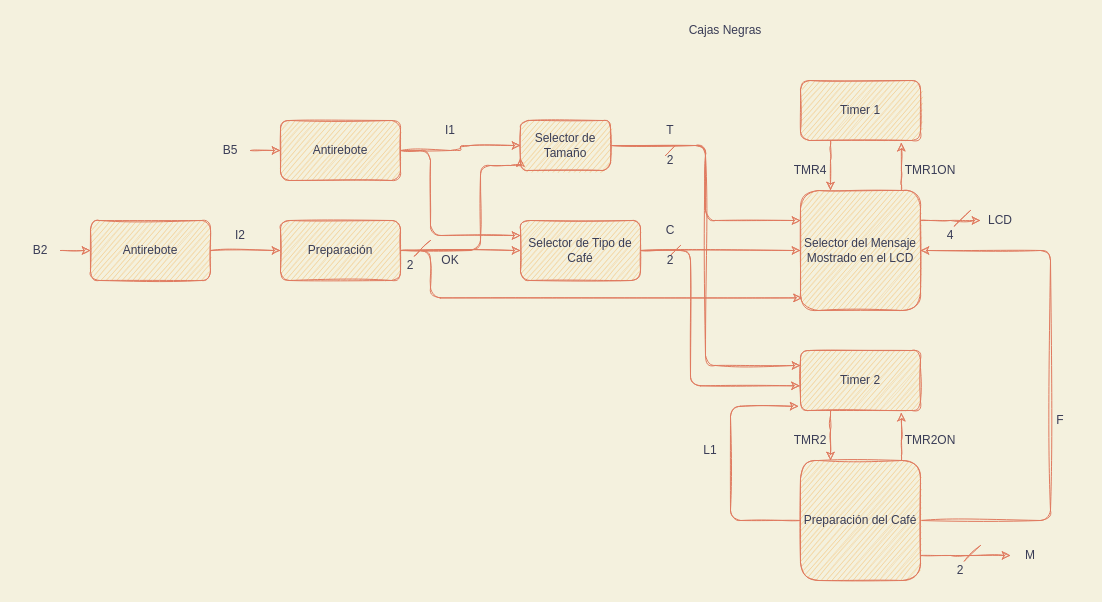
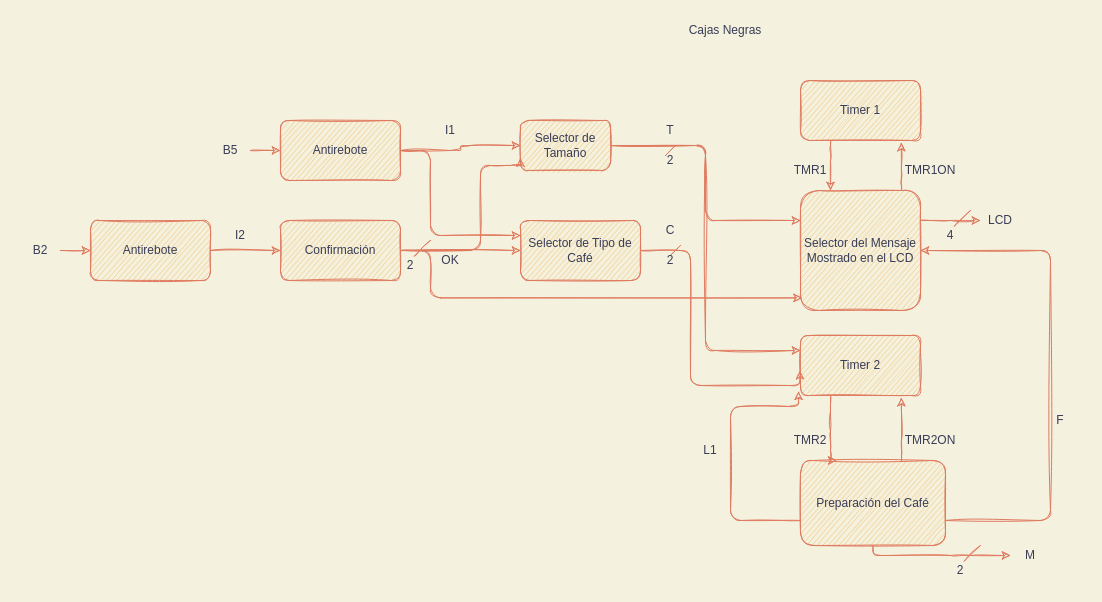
node "TMR4": label "TMR4" -> "TMR1"
node "Preparación": label "Preparación" -> "Confirmación"
edge "Selector de Tipo de Café" -> "Selector del Mensaje Mostrado en el LCD": removed
node "Timer 2": moved (861, 381) -> (861, 366)
node "Preparación del Café": size 120x120 -> 145x85
